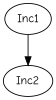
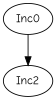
node "Inc1": label "Inc1" -> "Inc0"
